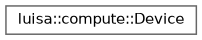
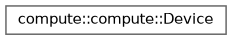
node "luisa::compute::Device": label "luisa::compute::Device" -> "compute::compute::Device"
